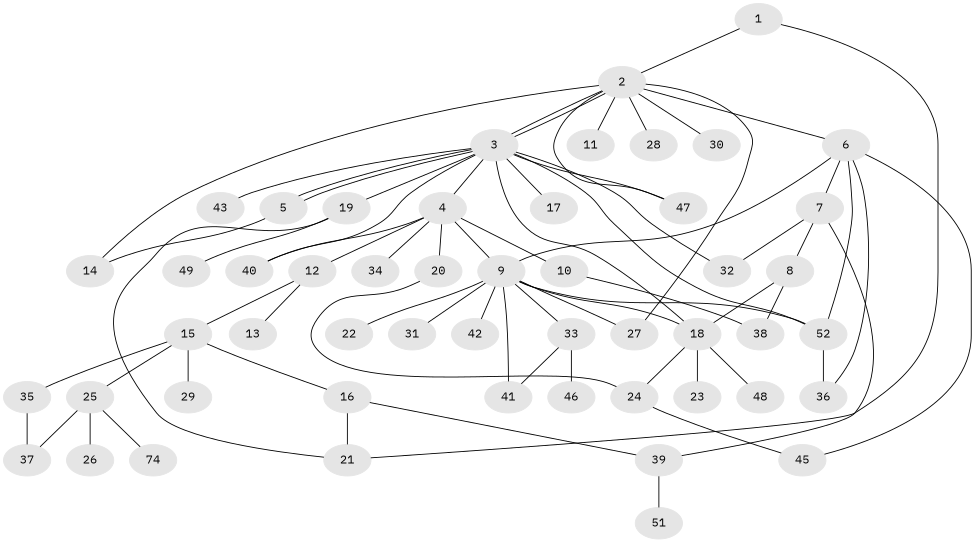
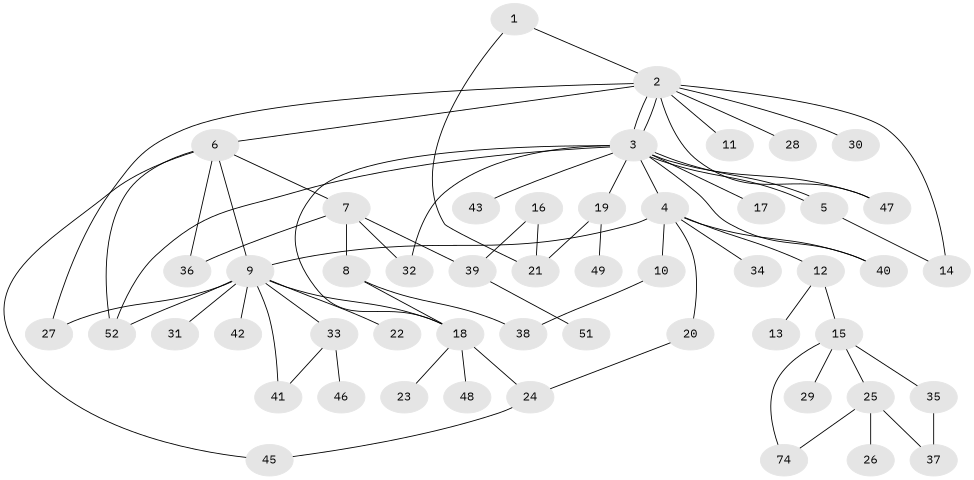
edge "52" -- "36": now "7" -- "36"
edge "15" -- "16": now "15" -- "74"
